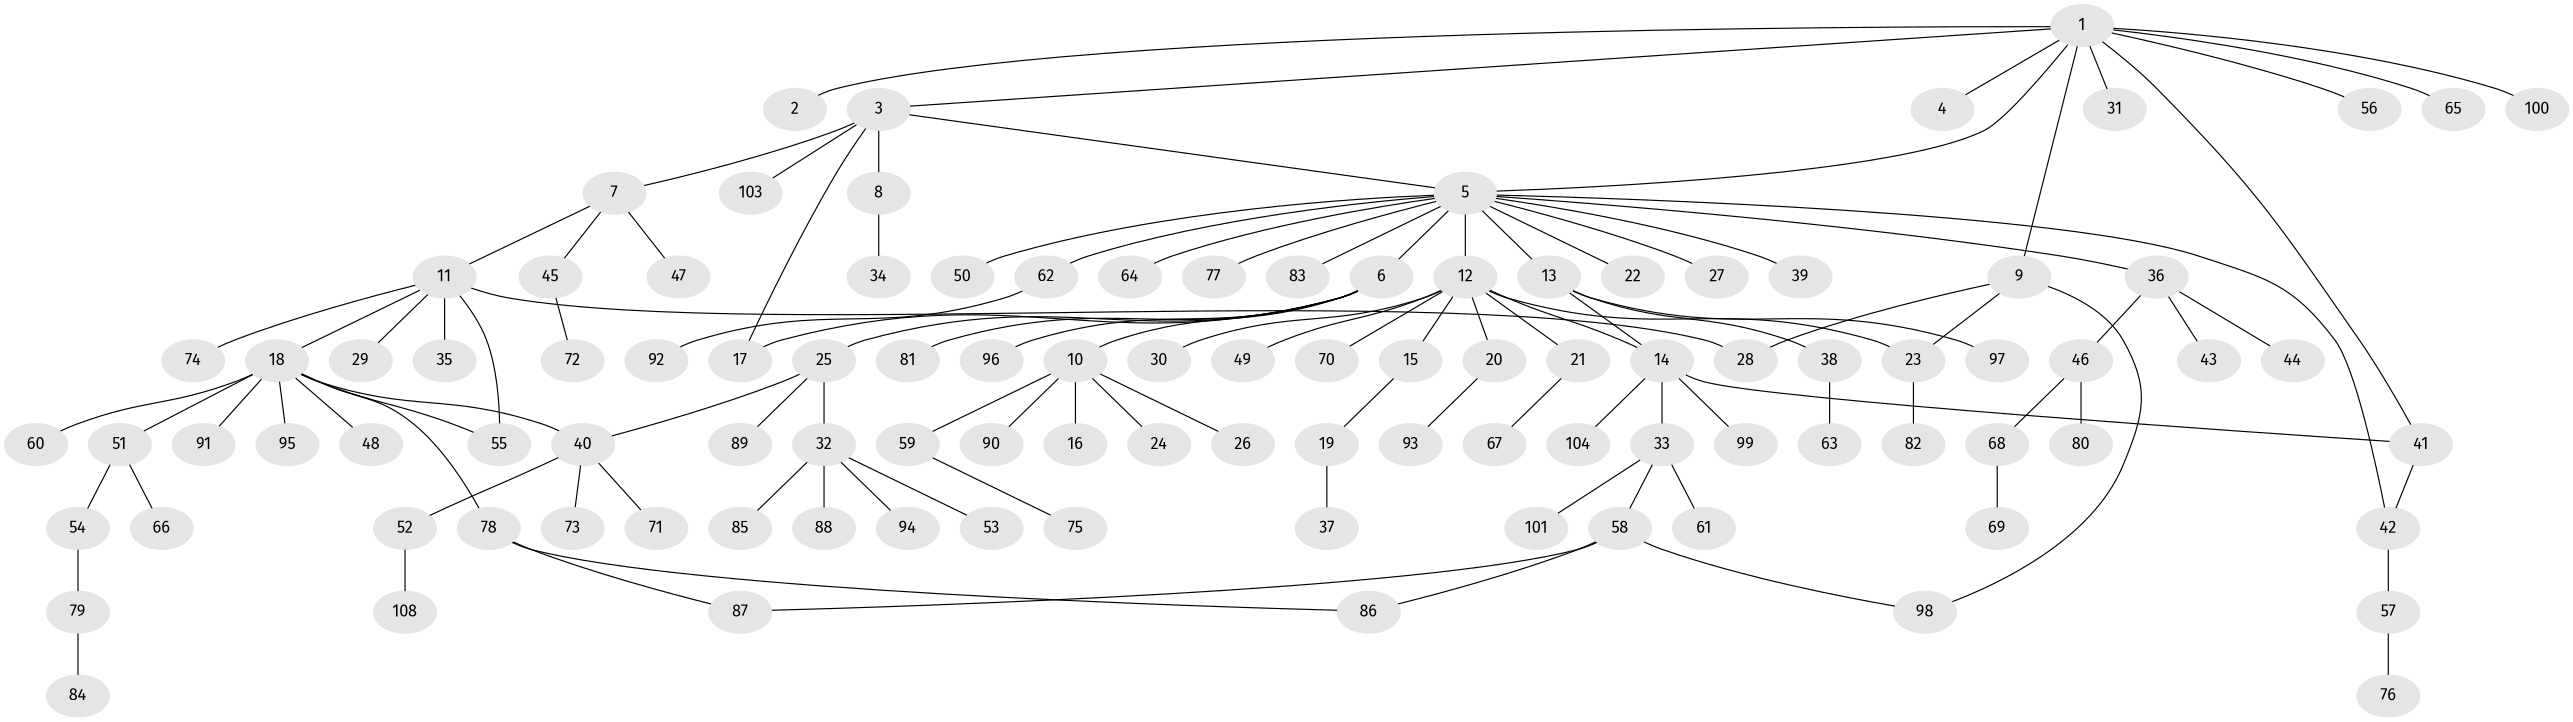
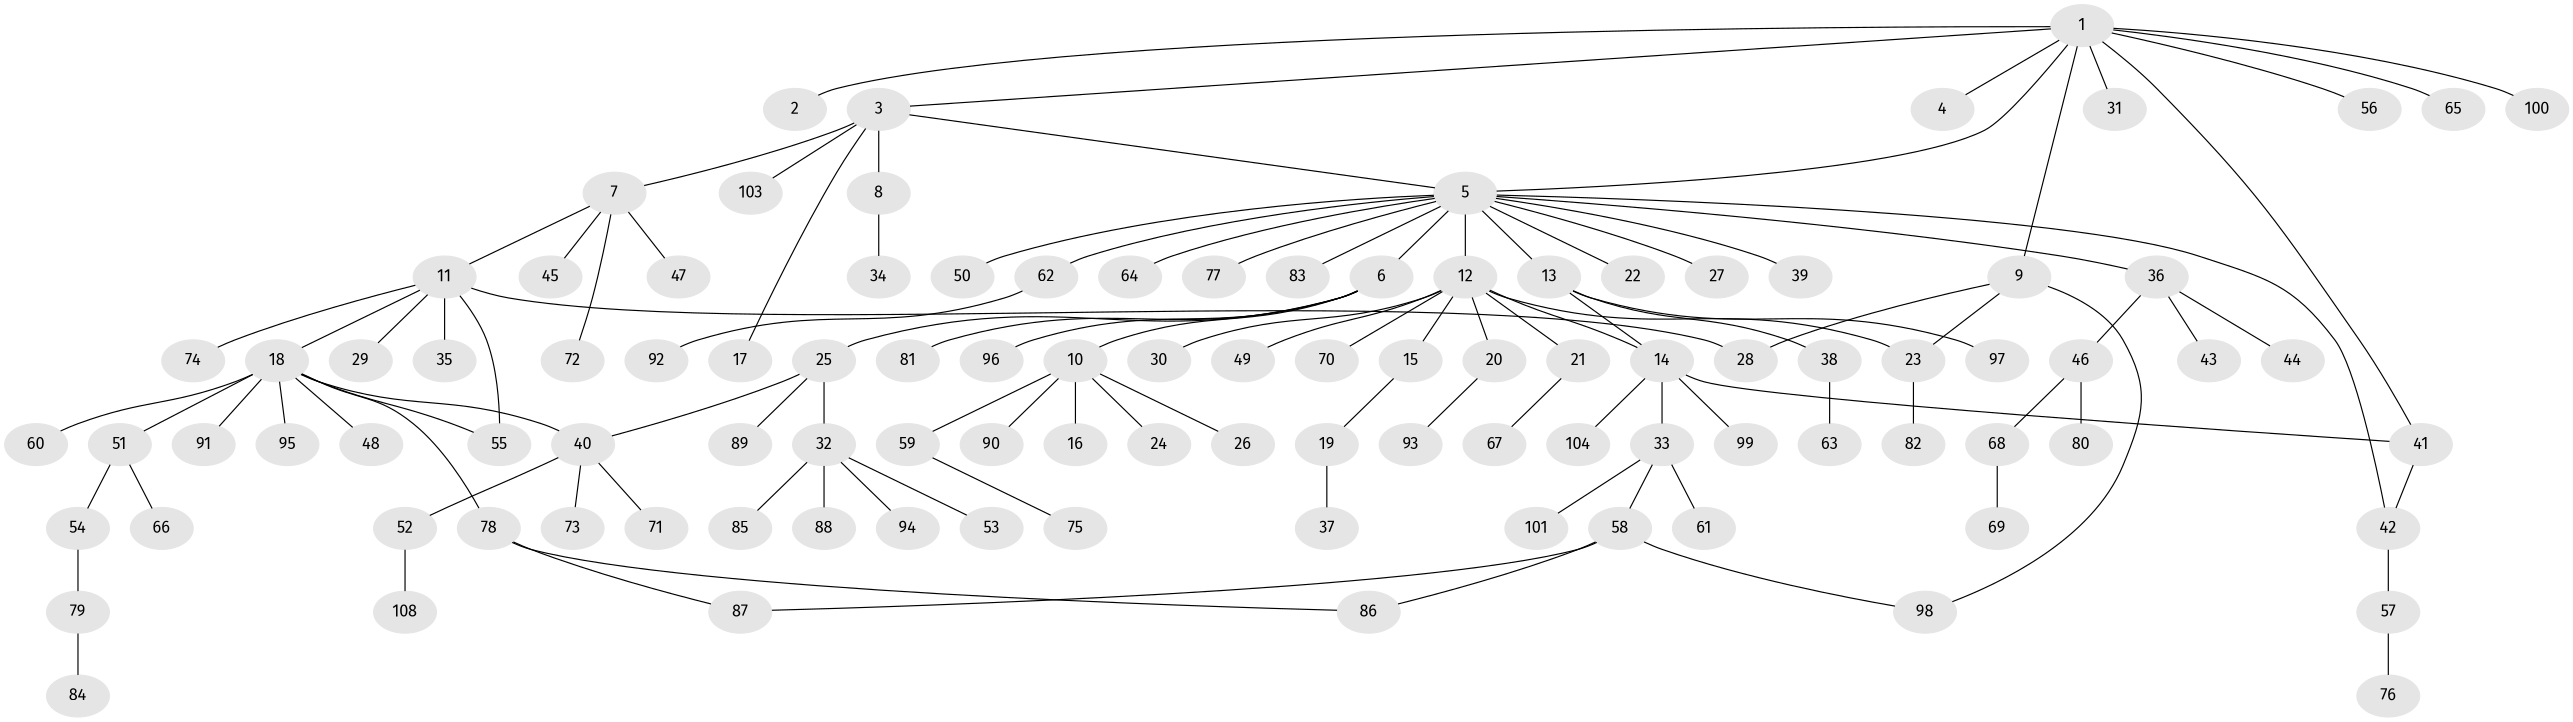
edge "45" -- "72": now "7" -- "72"
edge "6" -- "17": removed
